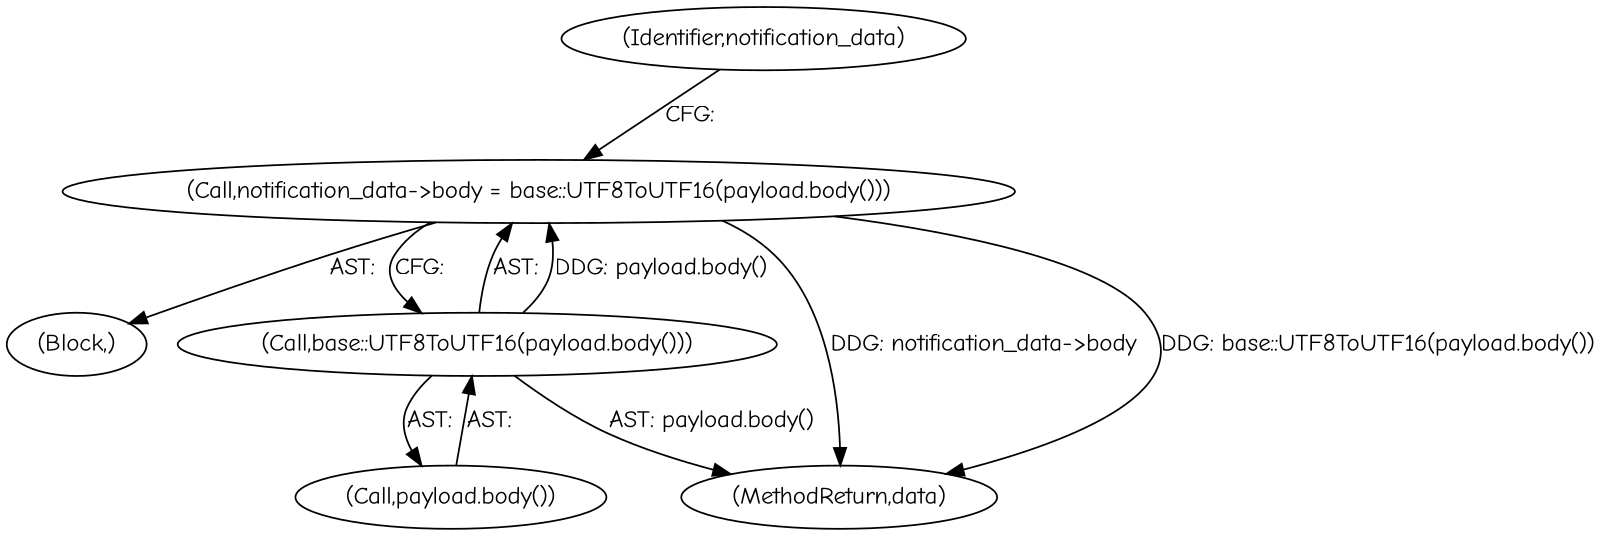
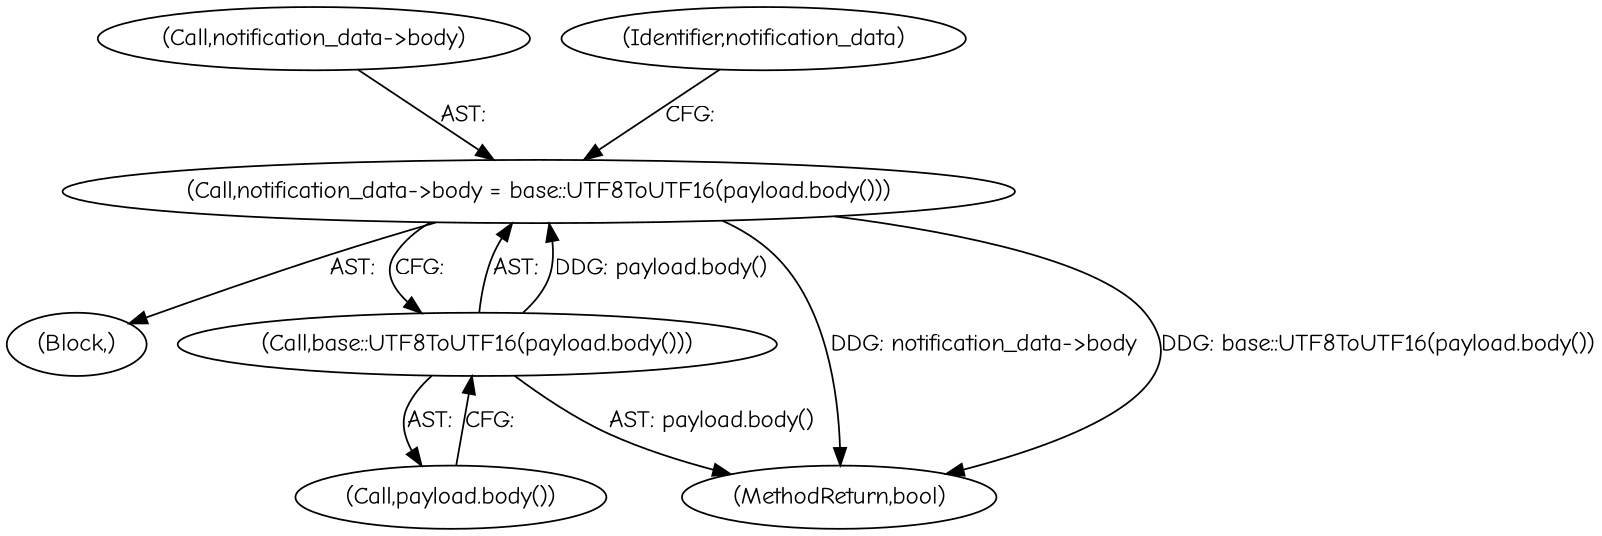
node "(Call,notification_data->body)": added
edge "(Call,payload.body())" -> "(Call,base::UTF8ToUTF16(payload.body()))": label "AST: " -> "CFG: "
node "(MethodReturn,data)": label "(MethodReturn,data)" -> "(MethodReturn,bool)"
